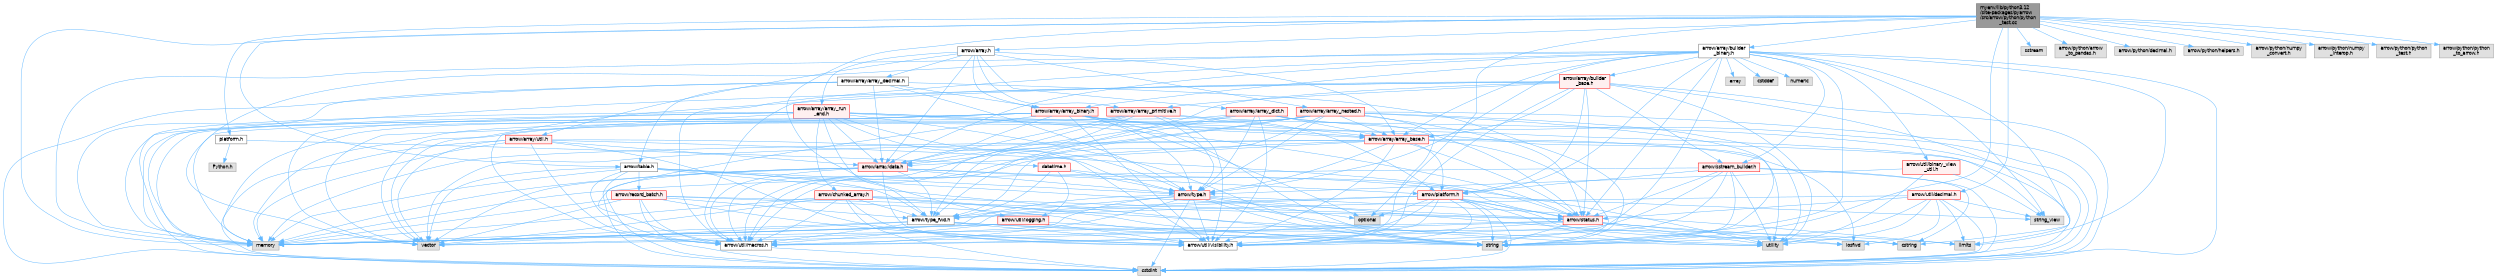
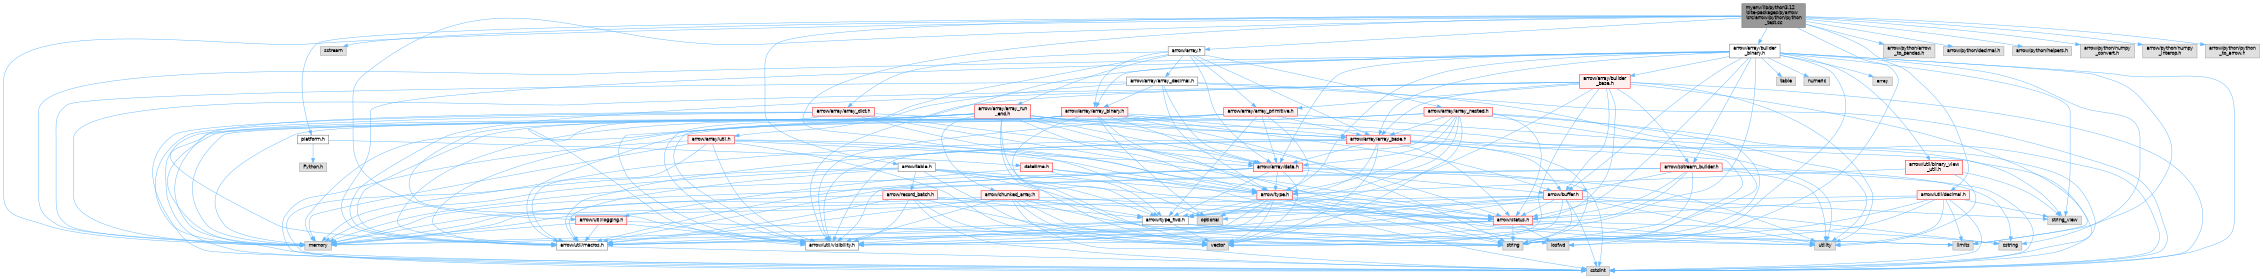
node "arrow/python/python _test.h": removed
node "cstddef": label "cstddef" -> "table"
edge "arrow/array/array_decimal.h" -> "arrow/table.h": now "arrow/array/array_decimal.h" -> "arrow/util/visibility.h"
node "arrow/platform.h": label "arrow/platform.h" -> "arrow/buffer.h"
